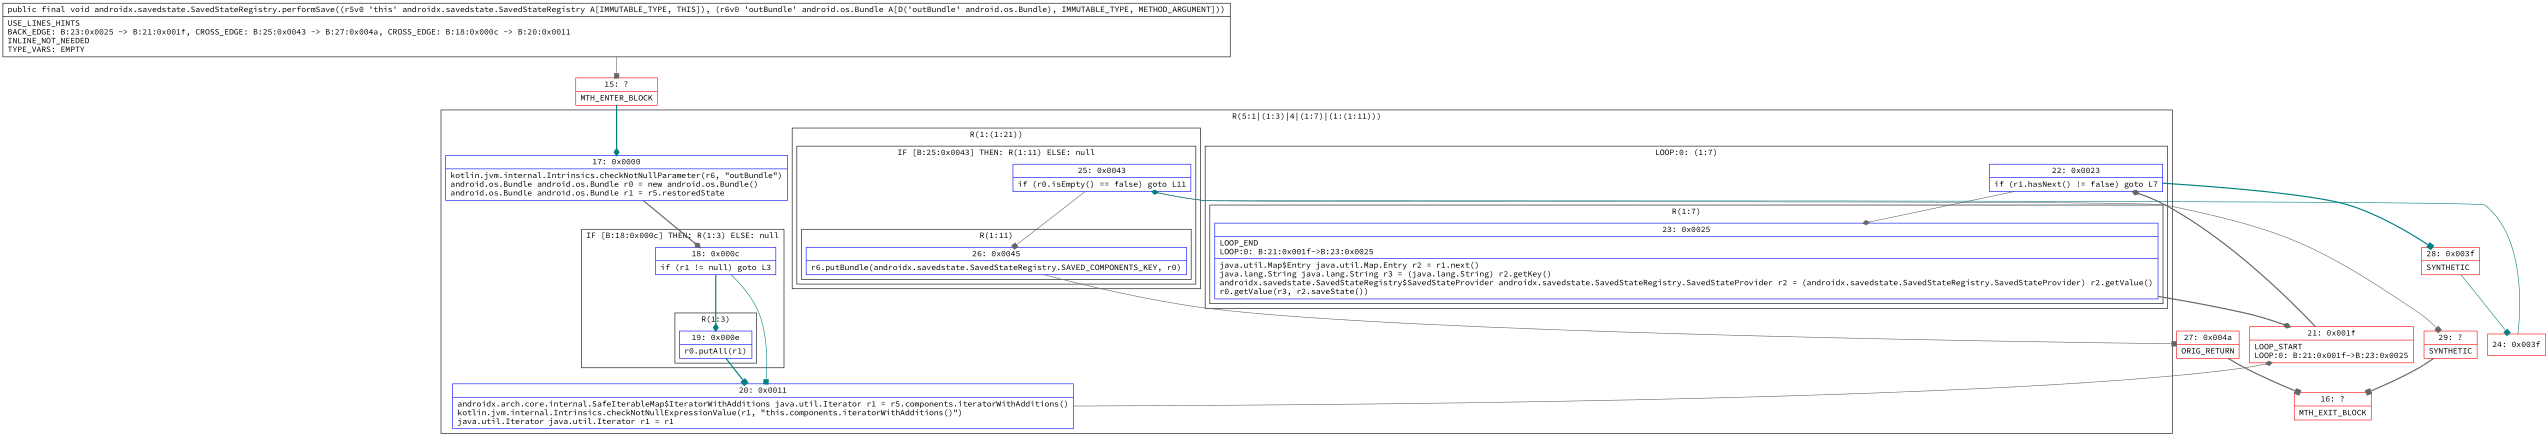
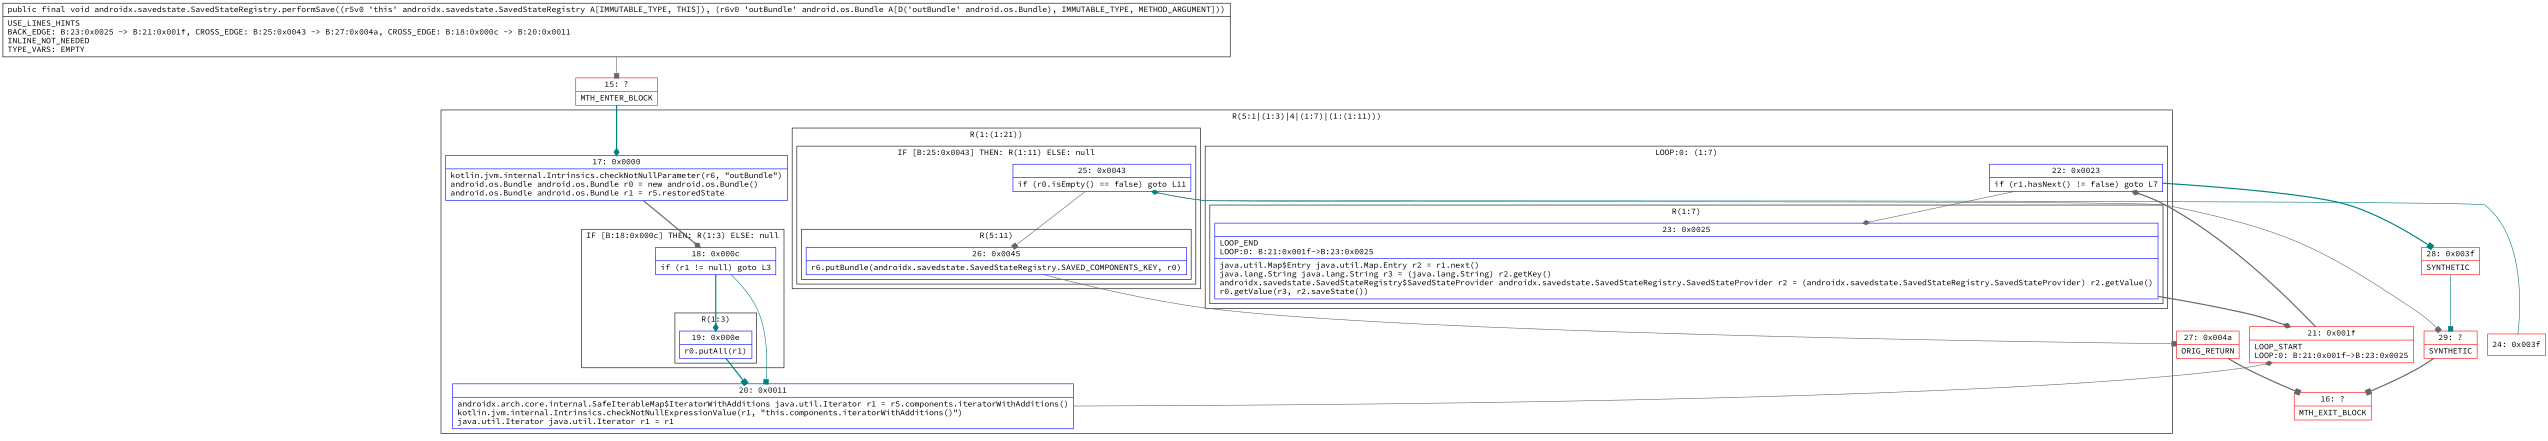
cluster "R(1:11)": label "R(1:11)" -> "R(5:11)"
edge "28: 0x003f" -> "24: 0x003f": now "28: 0x003f" -> "29: ?"
